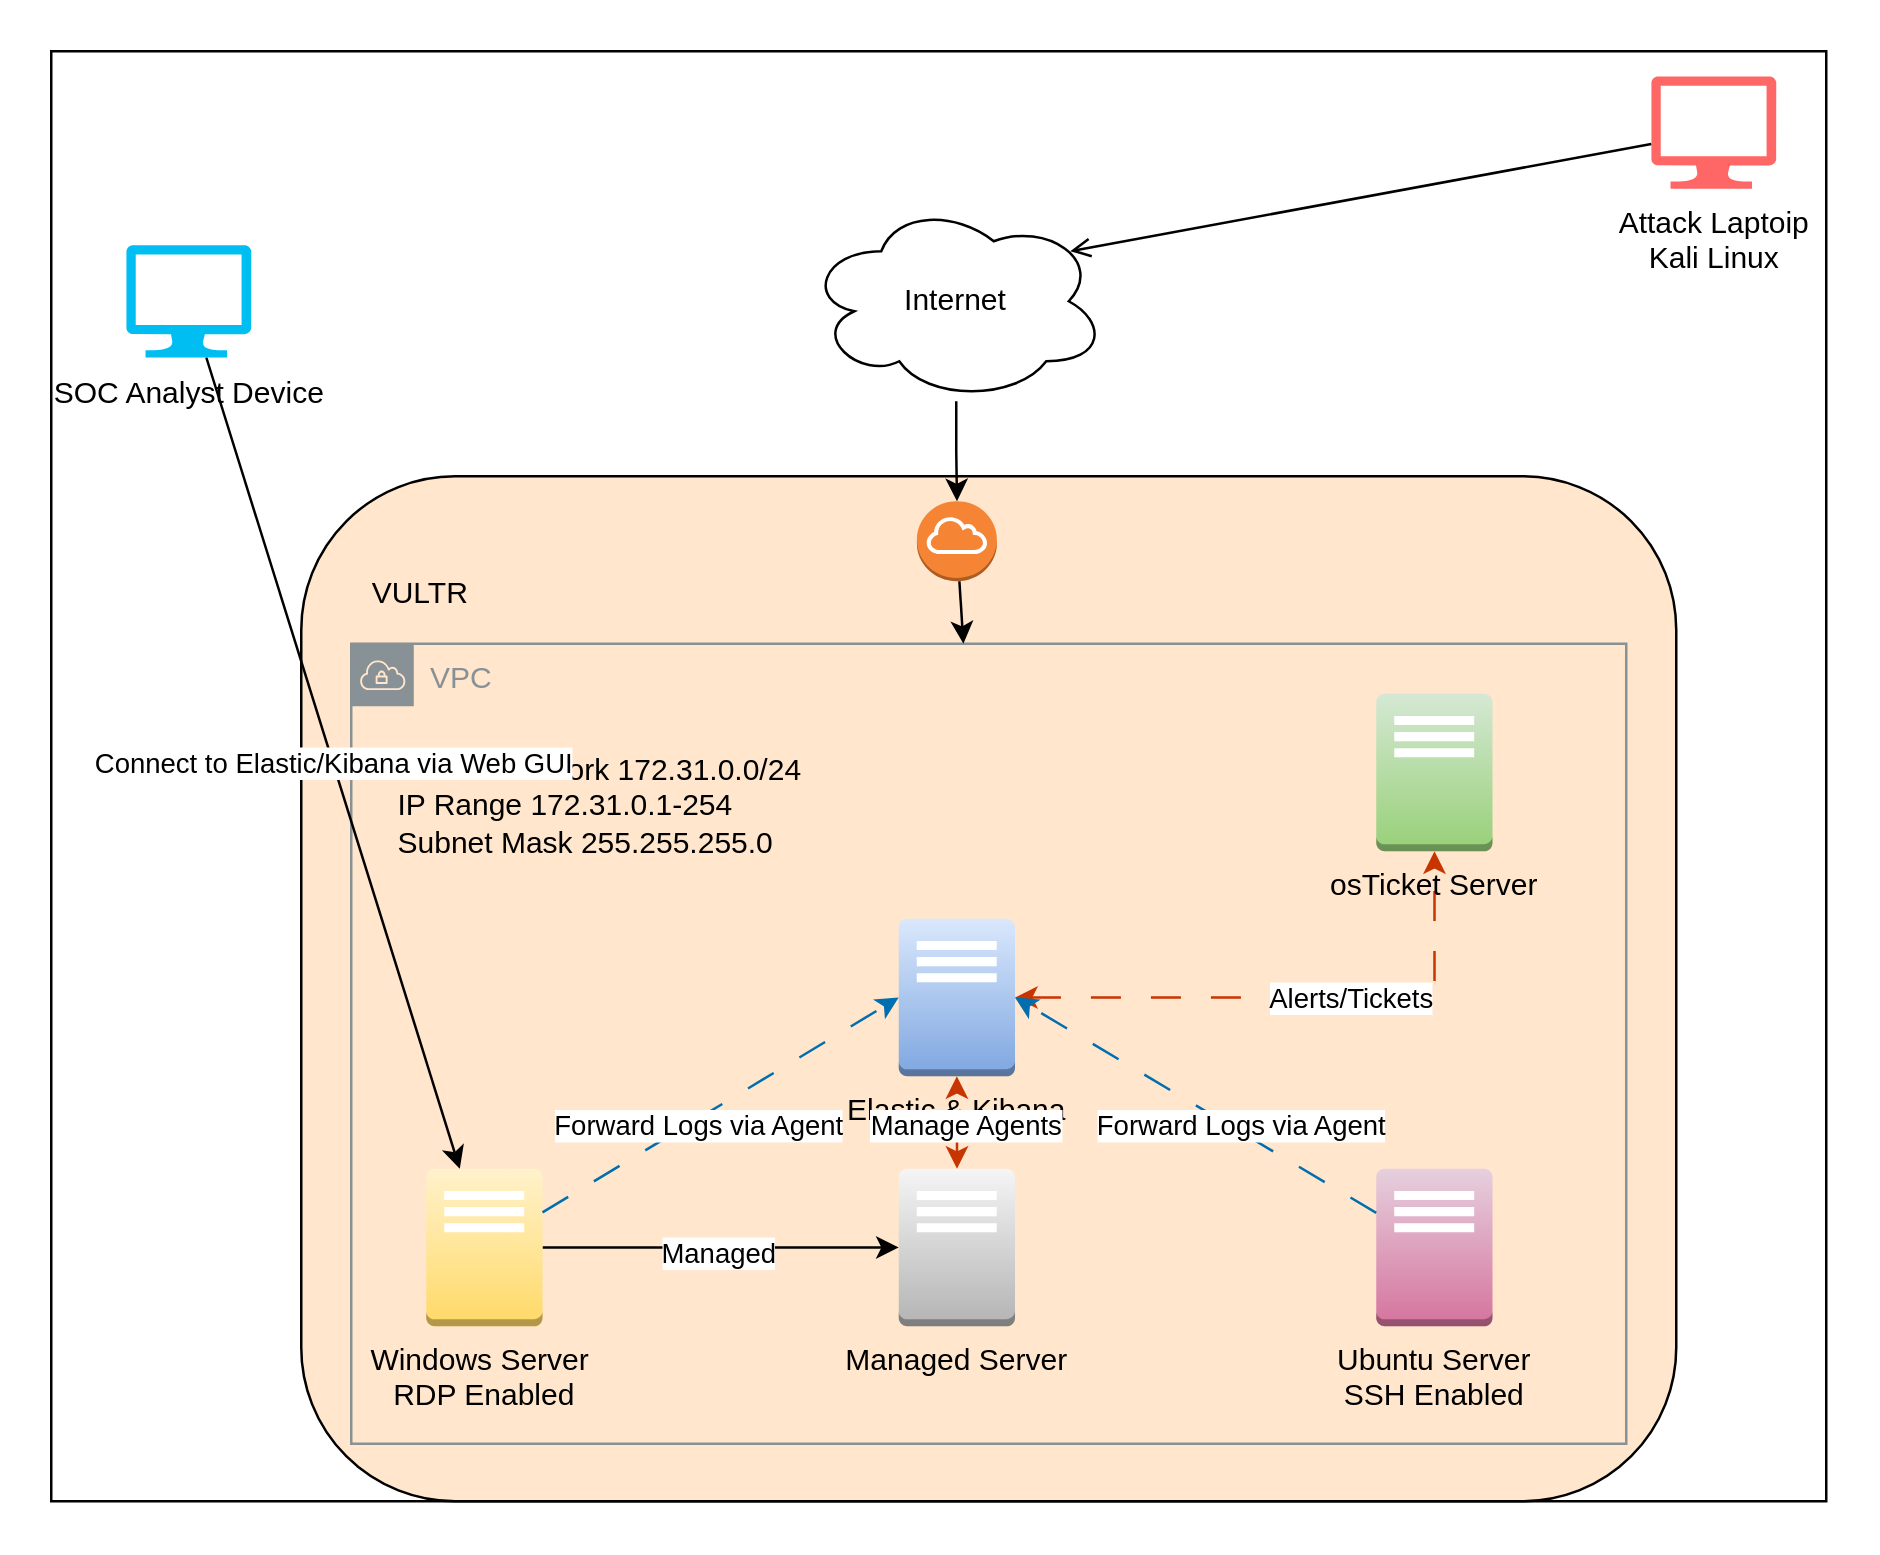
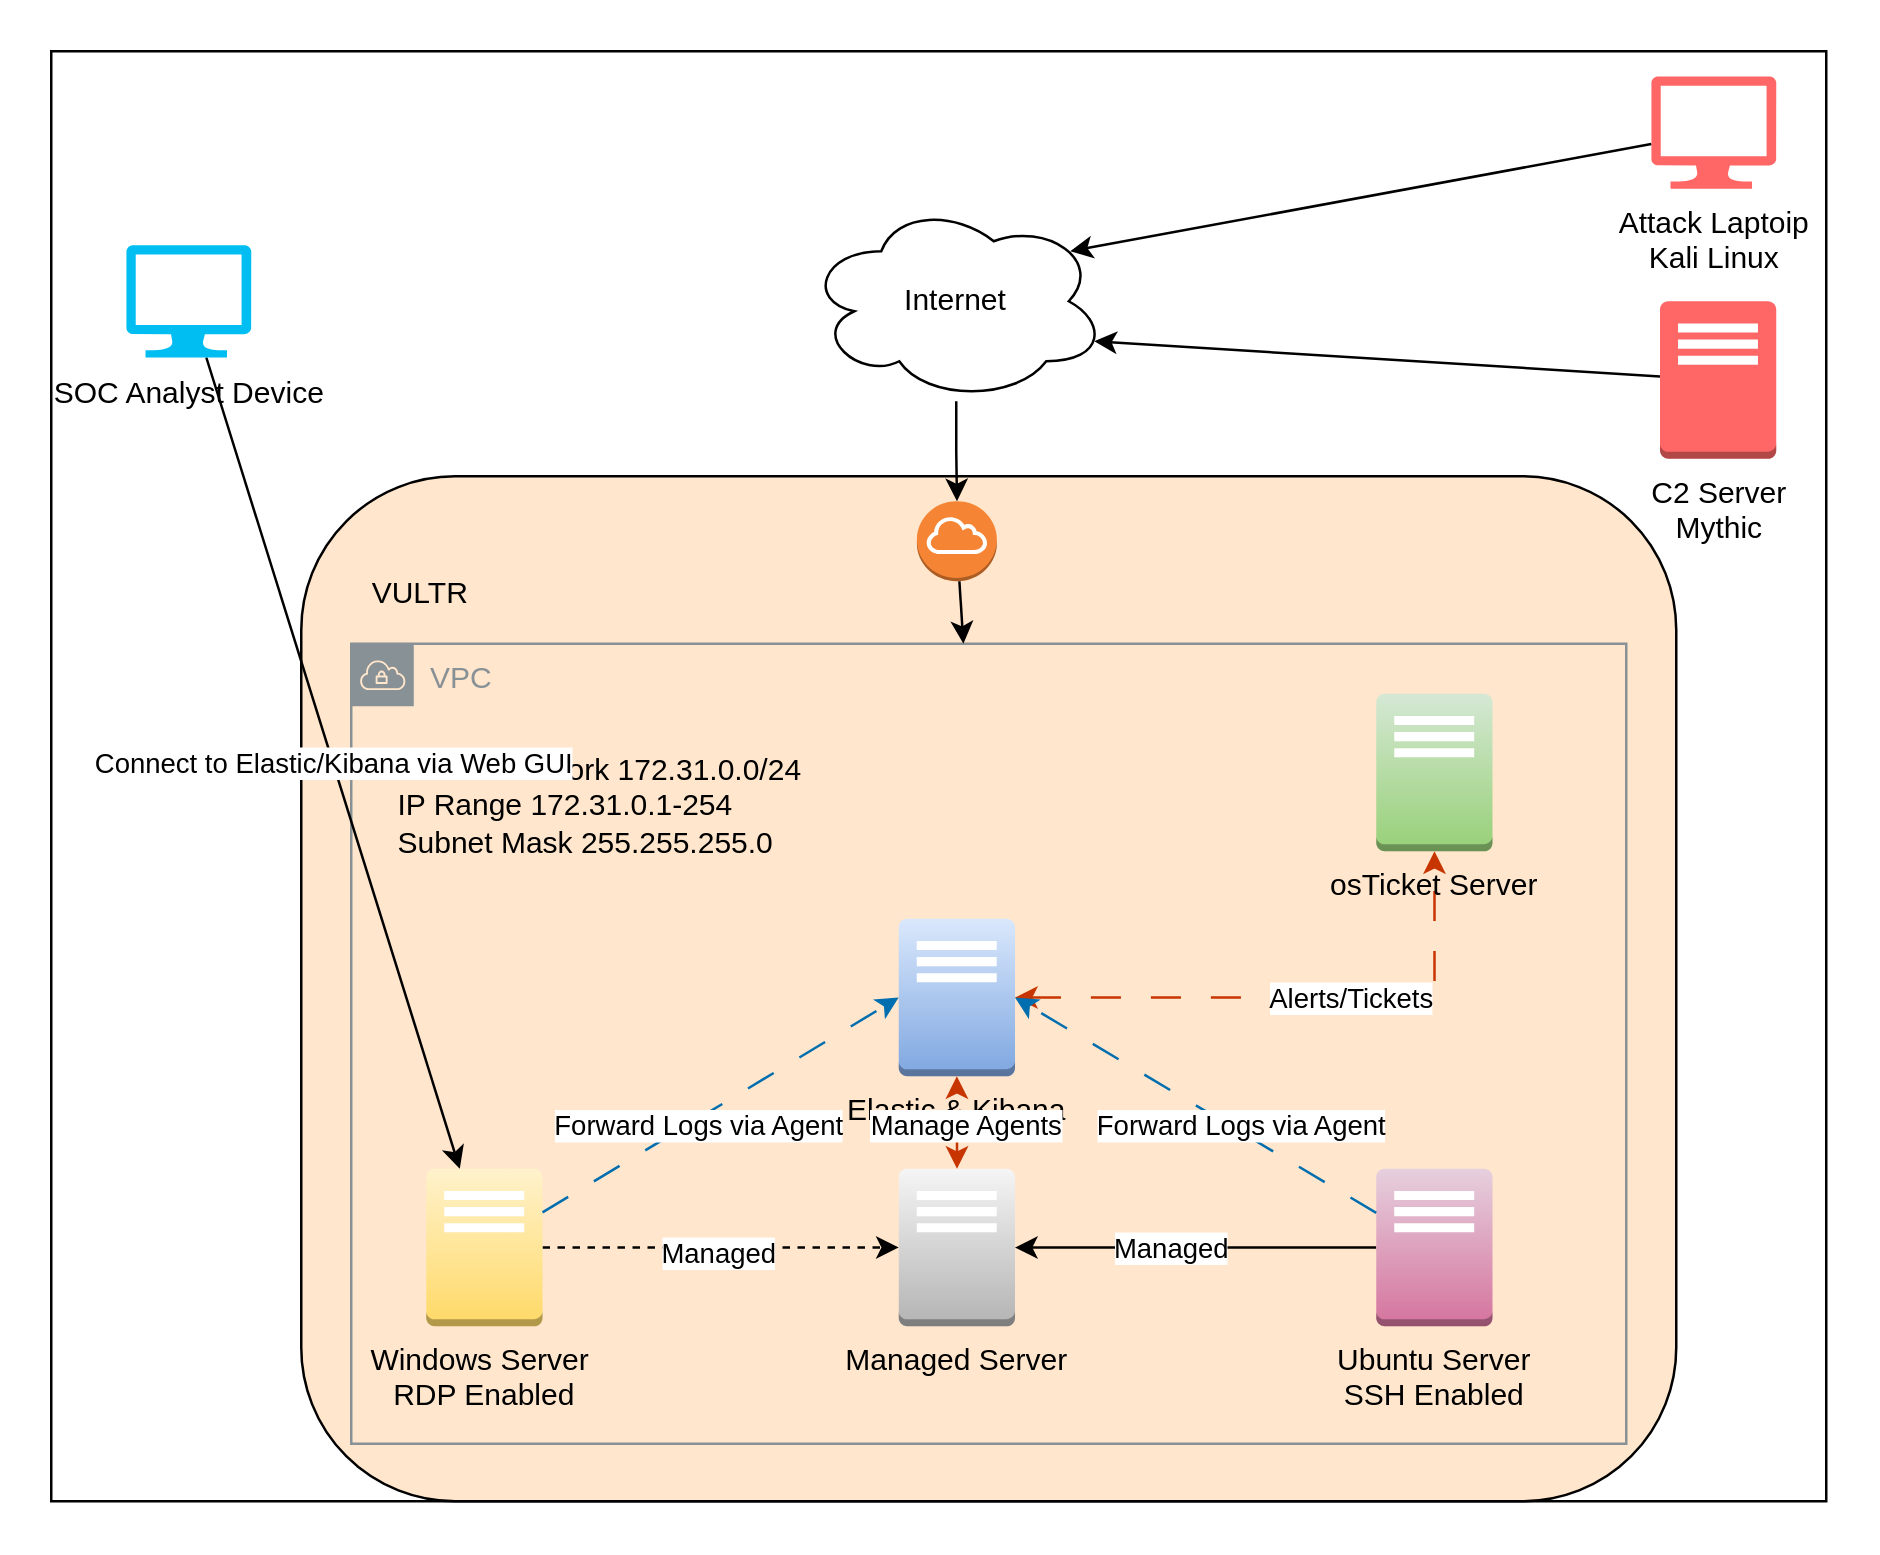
edge "Attack Laptoip Kali Linux" -> "Internet": arrowhead open -> classic
edge "C2 Server Mythic" -> "Internet": added
node "C2 Server Mythic": added
edge "Windows Server RDP Enabled" -> "Managed Server": style solid -> dashed
edge "Ubuntu Server SSH Enabled" -> "Managed Server": added, label "Managed"
